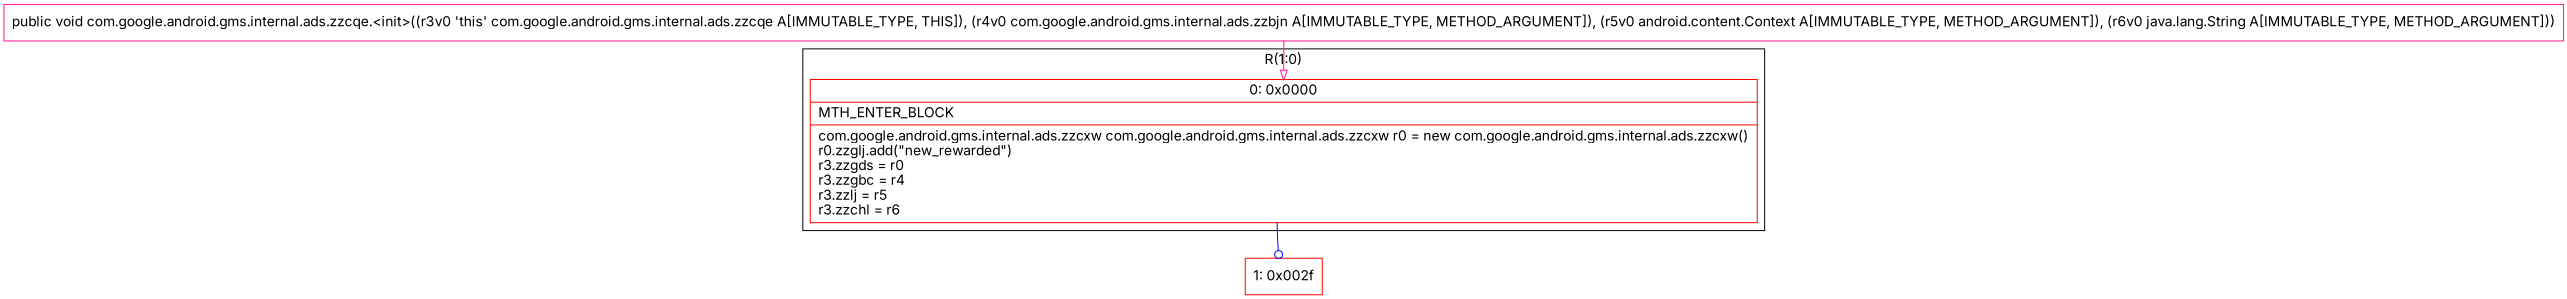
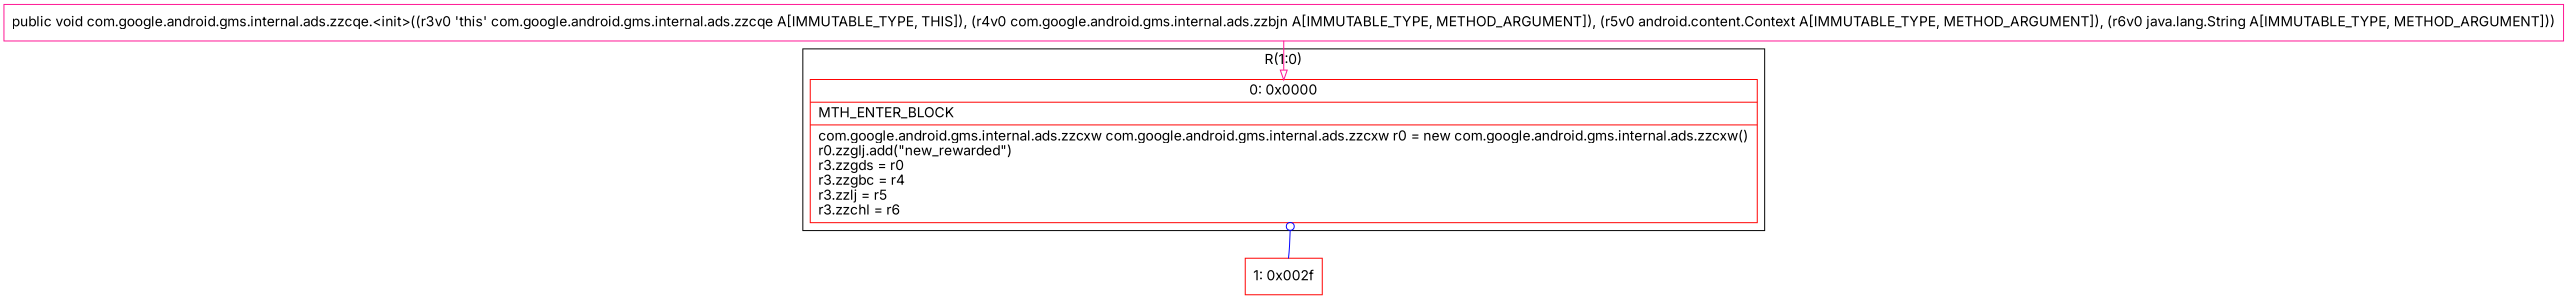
edge "0: 0x0000" -> "1: 0x002f": reversed
